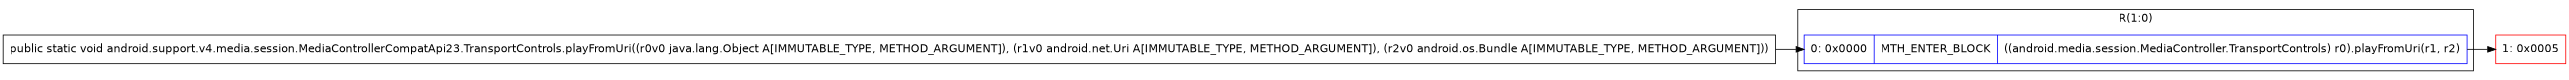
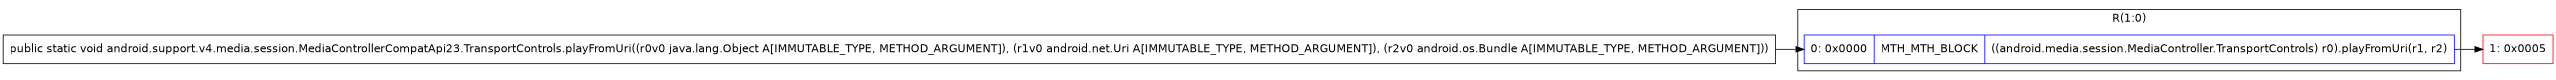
node "0: 0x0000": text "MTH_ENTER_BLOCK" -> "MTH_MTH_BLOCK"
